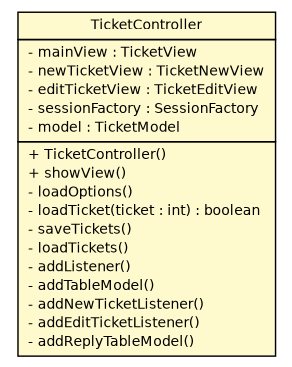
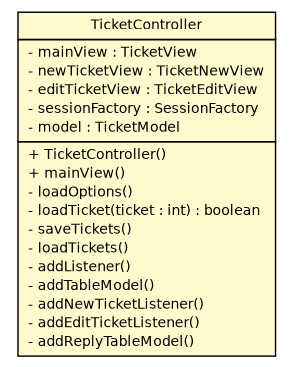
node "TicketController": text "+ showView()" -> "+ mainView()"
